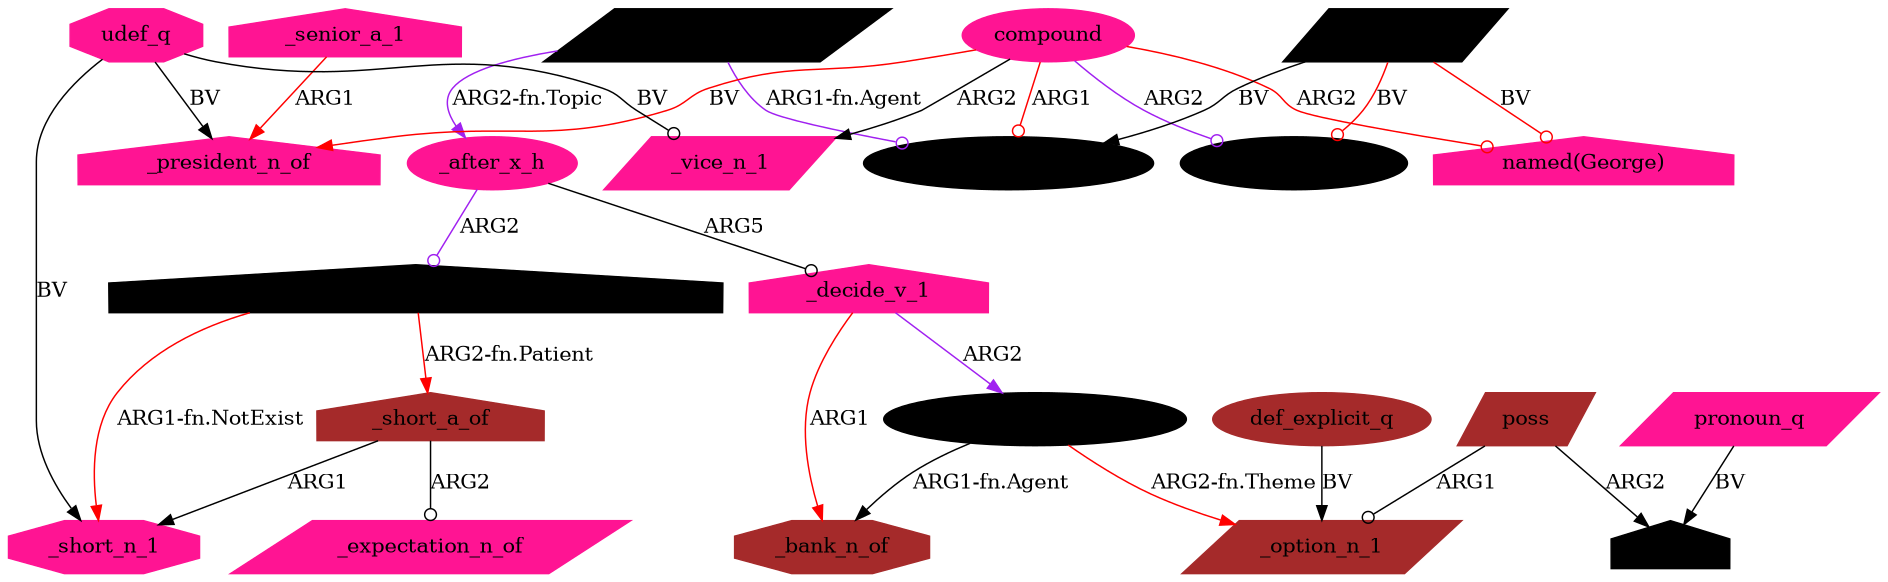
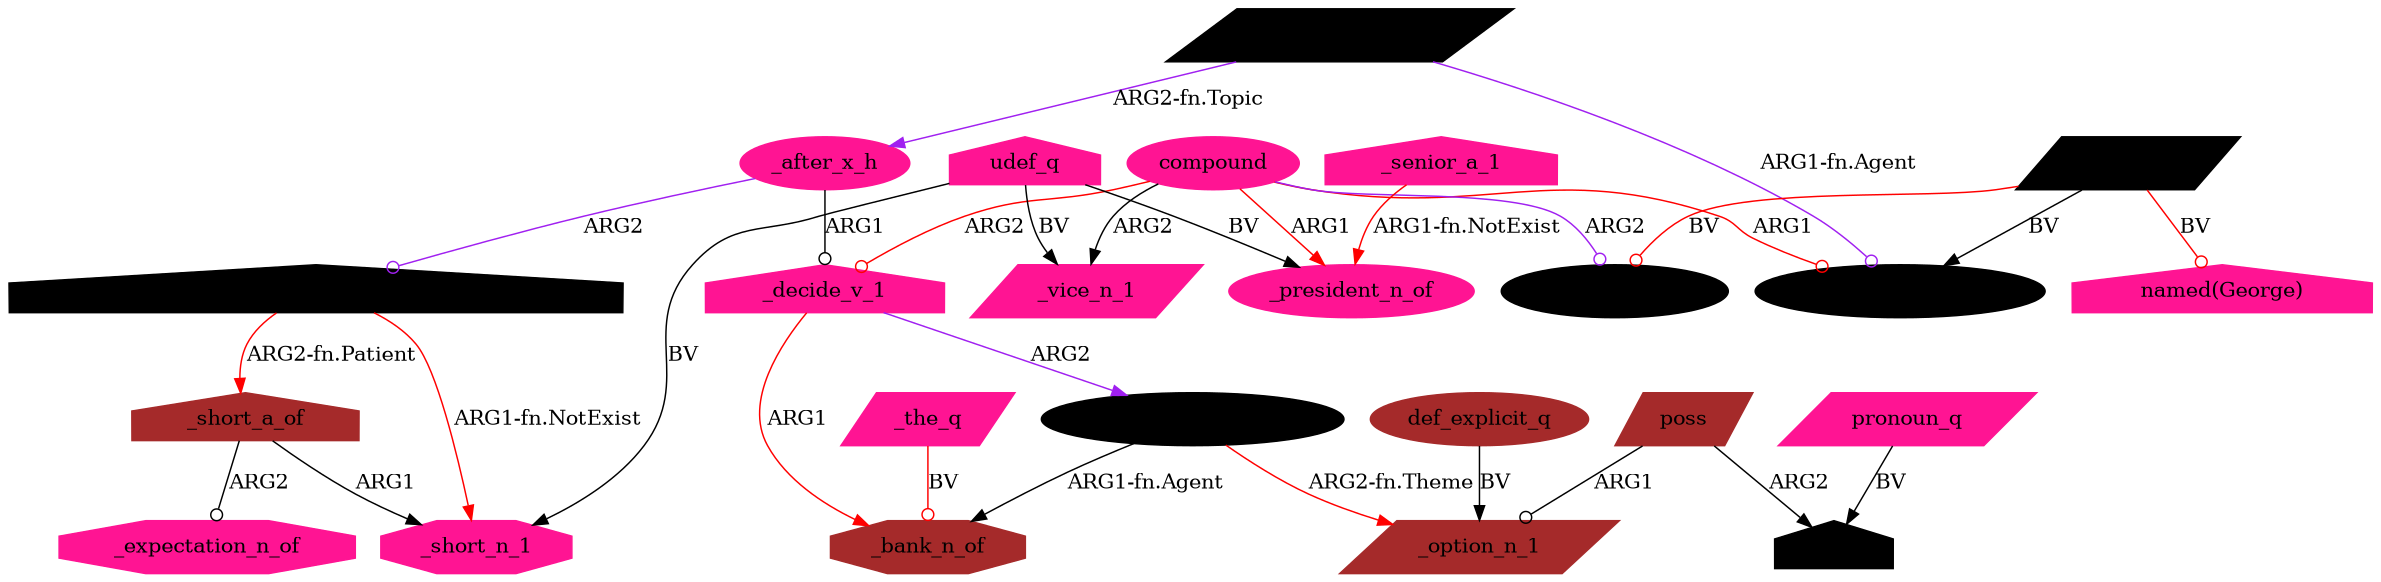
node "udef_q": shape octagon -> house
edge "udef_q" -> "_vice_n_1": arrowhead odot -> normal
edge "_senior_a_1" -> "_president_n_of": label "ARG1" -> "ARG1-fn.NotExist"
edge "compound" -> "_president_n_of": label "BV" -> "ARG1"
edge "compound" -> "named(George)": now "compound" -> "_decide_v_1"
node "_president_n_of": shape house -> ellipse
edge "_after_x_h" -> "_decide_v_1": label "ARG5" -> "ARG1"
node "_the_q": added
node "_expectation_n_of": shape parallelogram -> octagon
